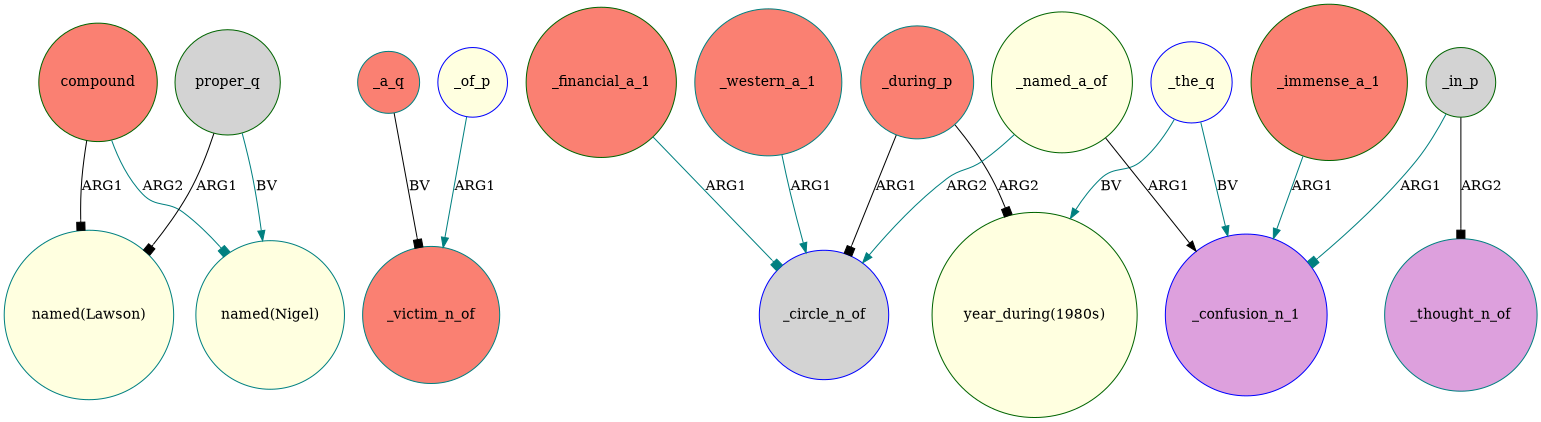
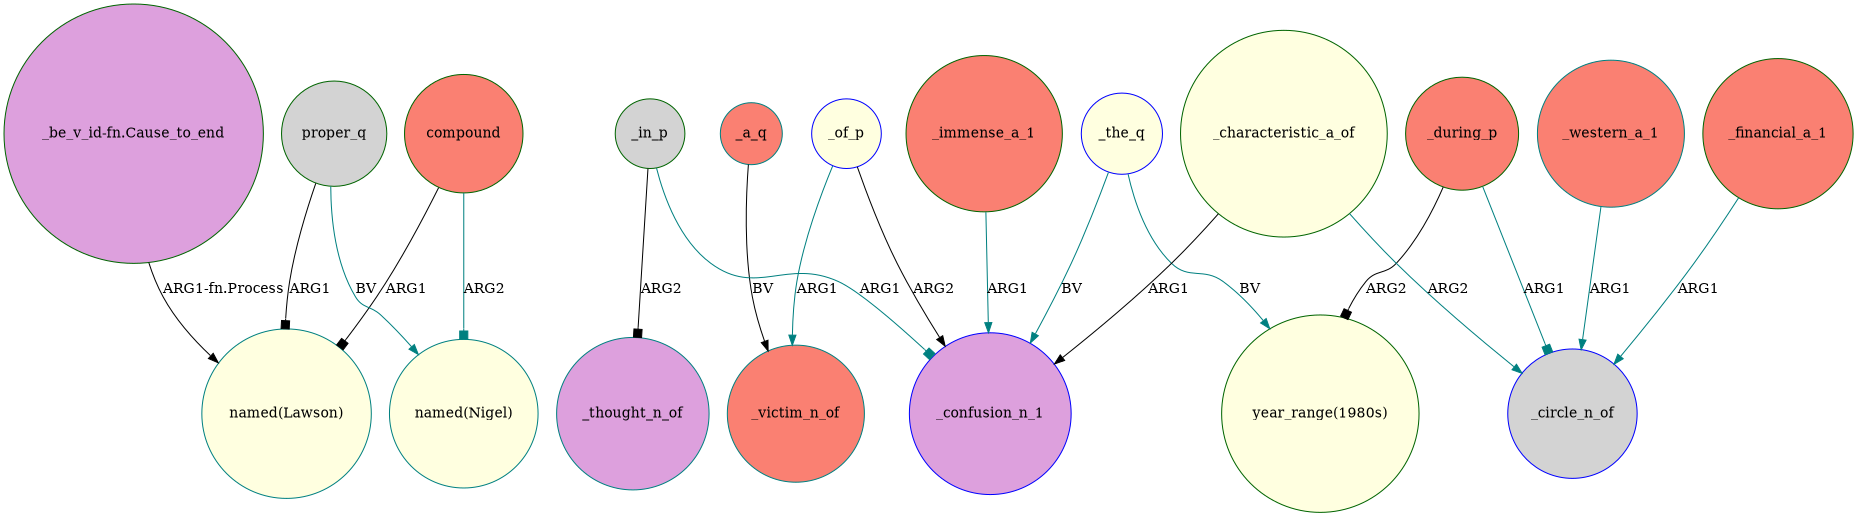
node "_during_p": color teal -> darkgreen
node "_named_a_of": label "_named_a_of" -> "_characteristic_a_of"
node "_be_v_id-fn.Cause_to_end": added
edge "_a_q" -> "_victim_n_of": arrowhead box -> normal
edge "_during_p" -> "_circle_n_of": color black -> teal
edge "_financial_a_1" -> "_circle_n_of": arrowhead box -> normal
edge "_of_p" -> "_confusion_n_1": added, label "ARG2"
node "year_during(1980s)": label "year_during(1980s)" -> "year_range(1980s)"
